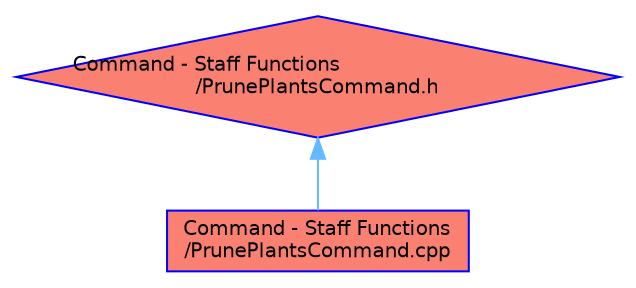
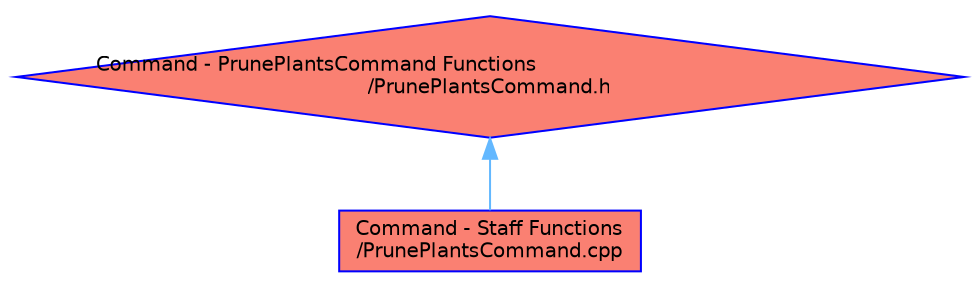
node "Command - Staff Functions /PrunePlantsCommand.h": label "Command - Staff Functions /PrunePlantsCommand.h" -> "Command - PrunePlantsCommand Functions /PrunePlantsCommand.h"
